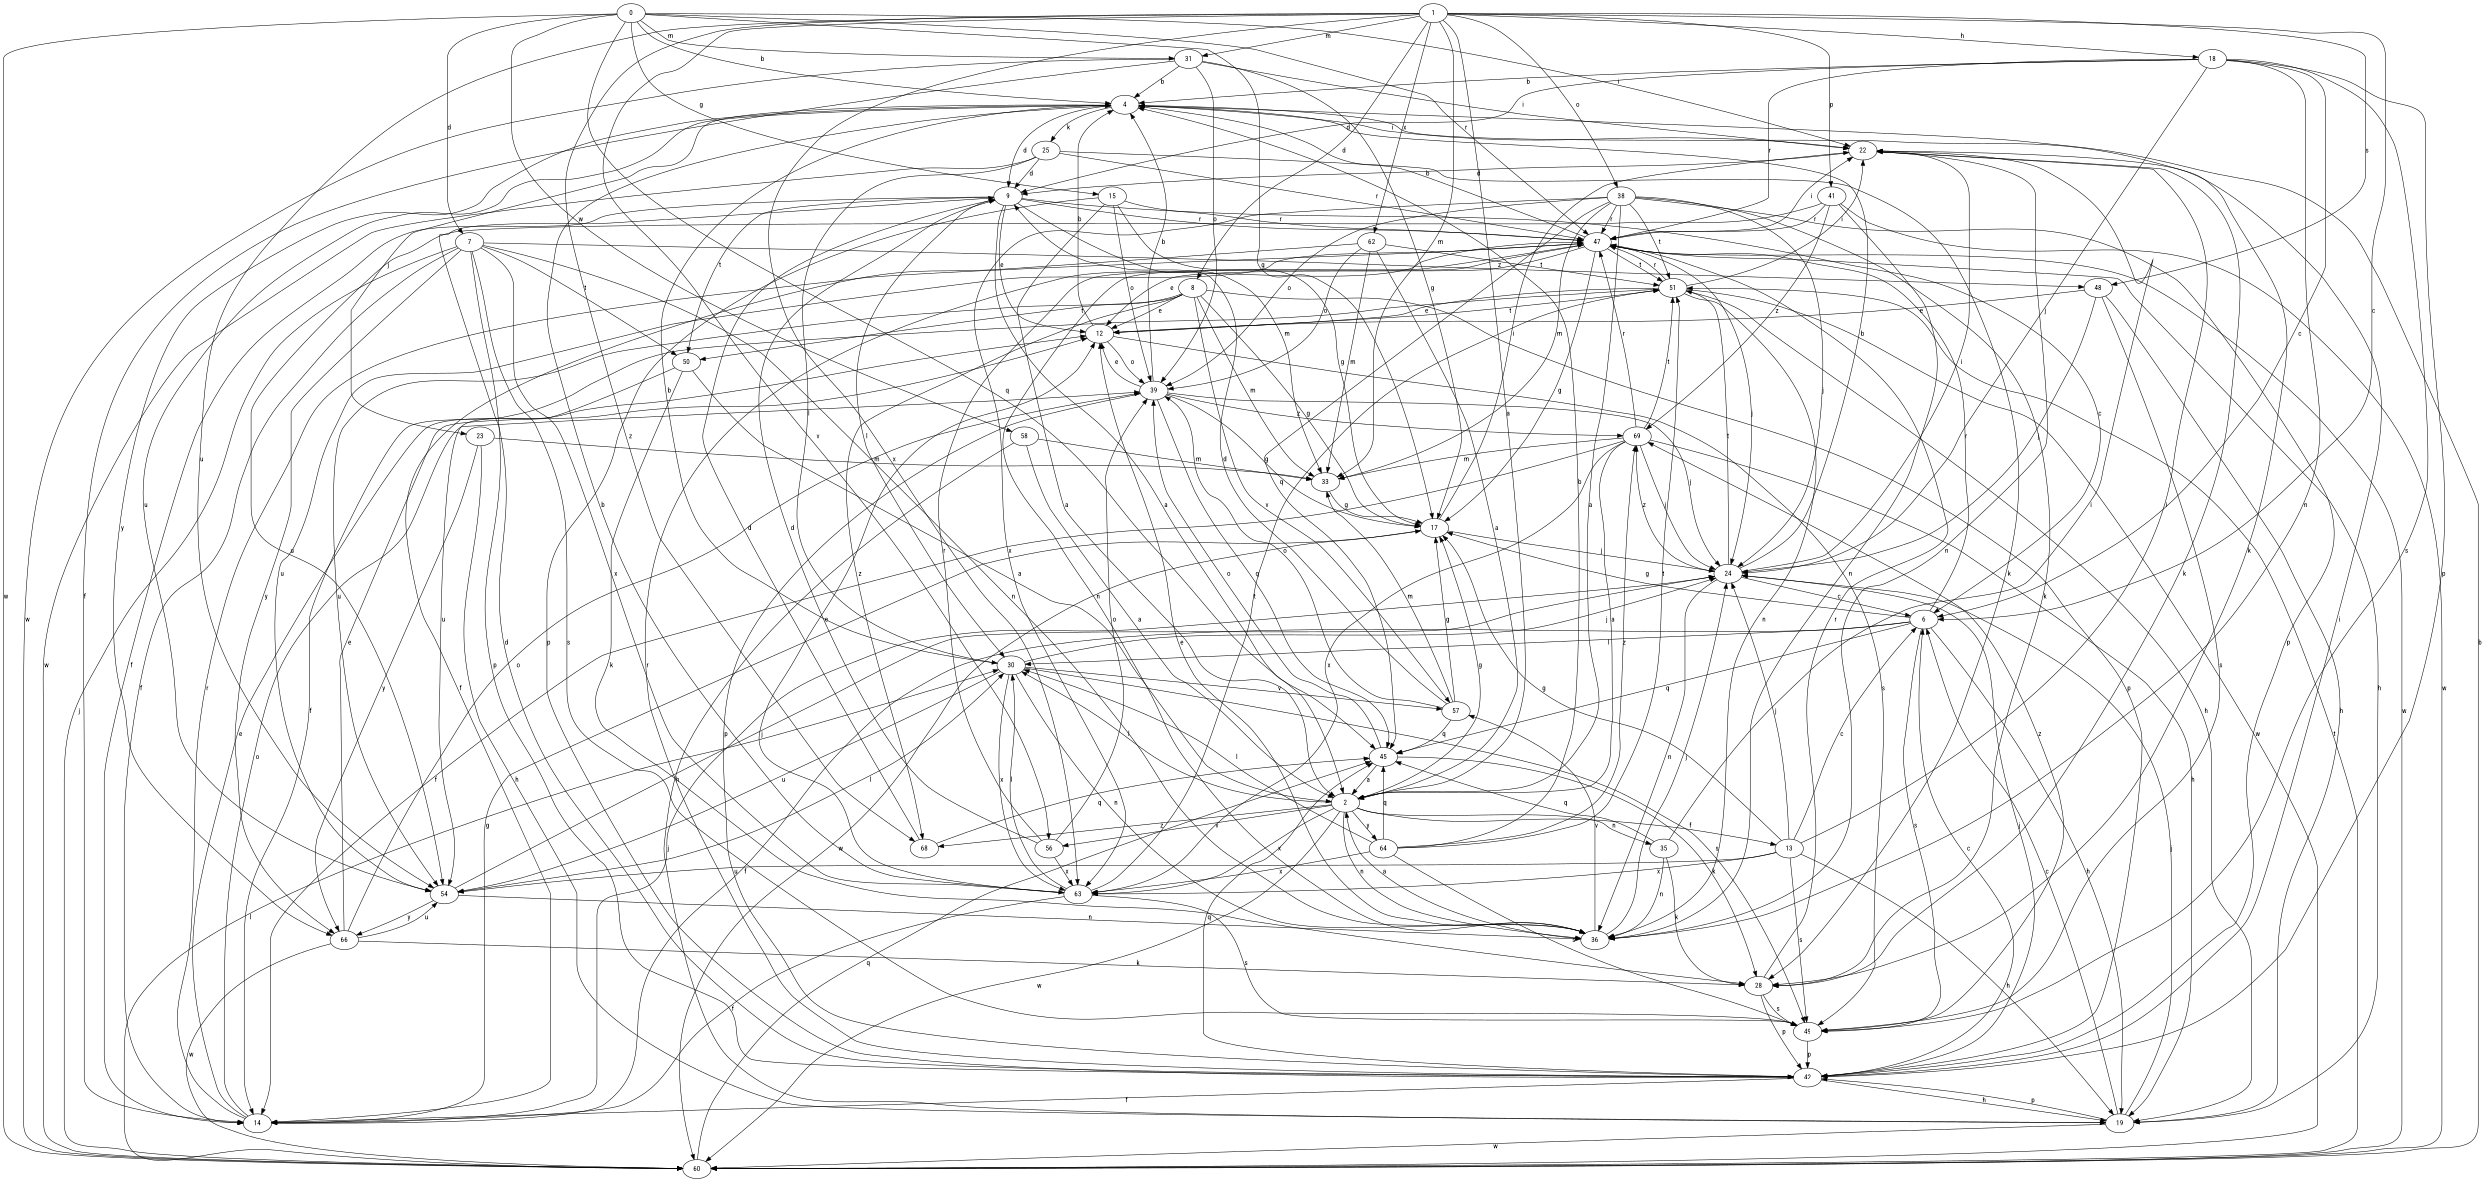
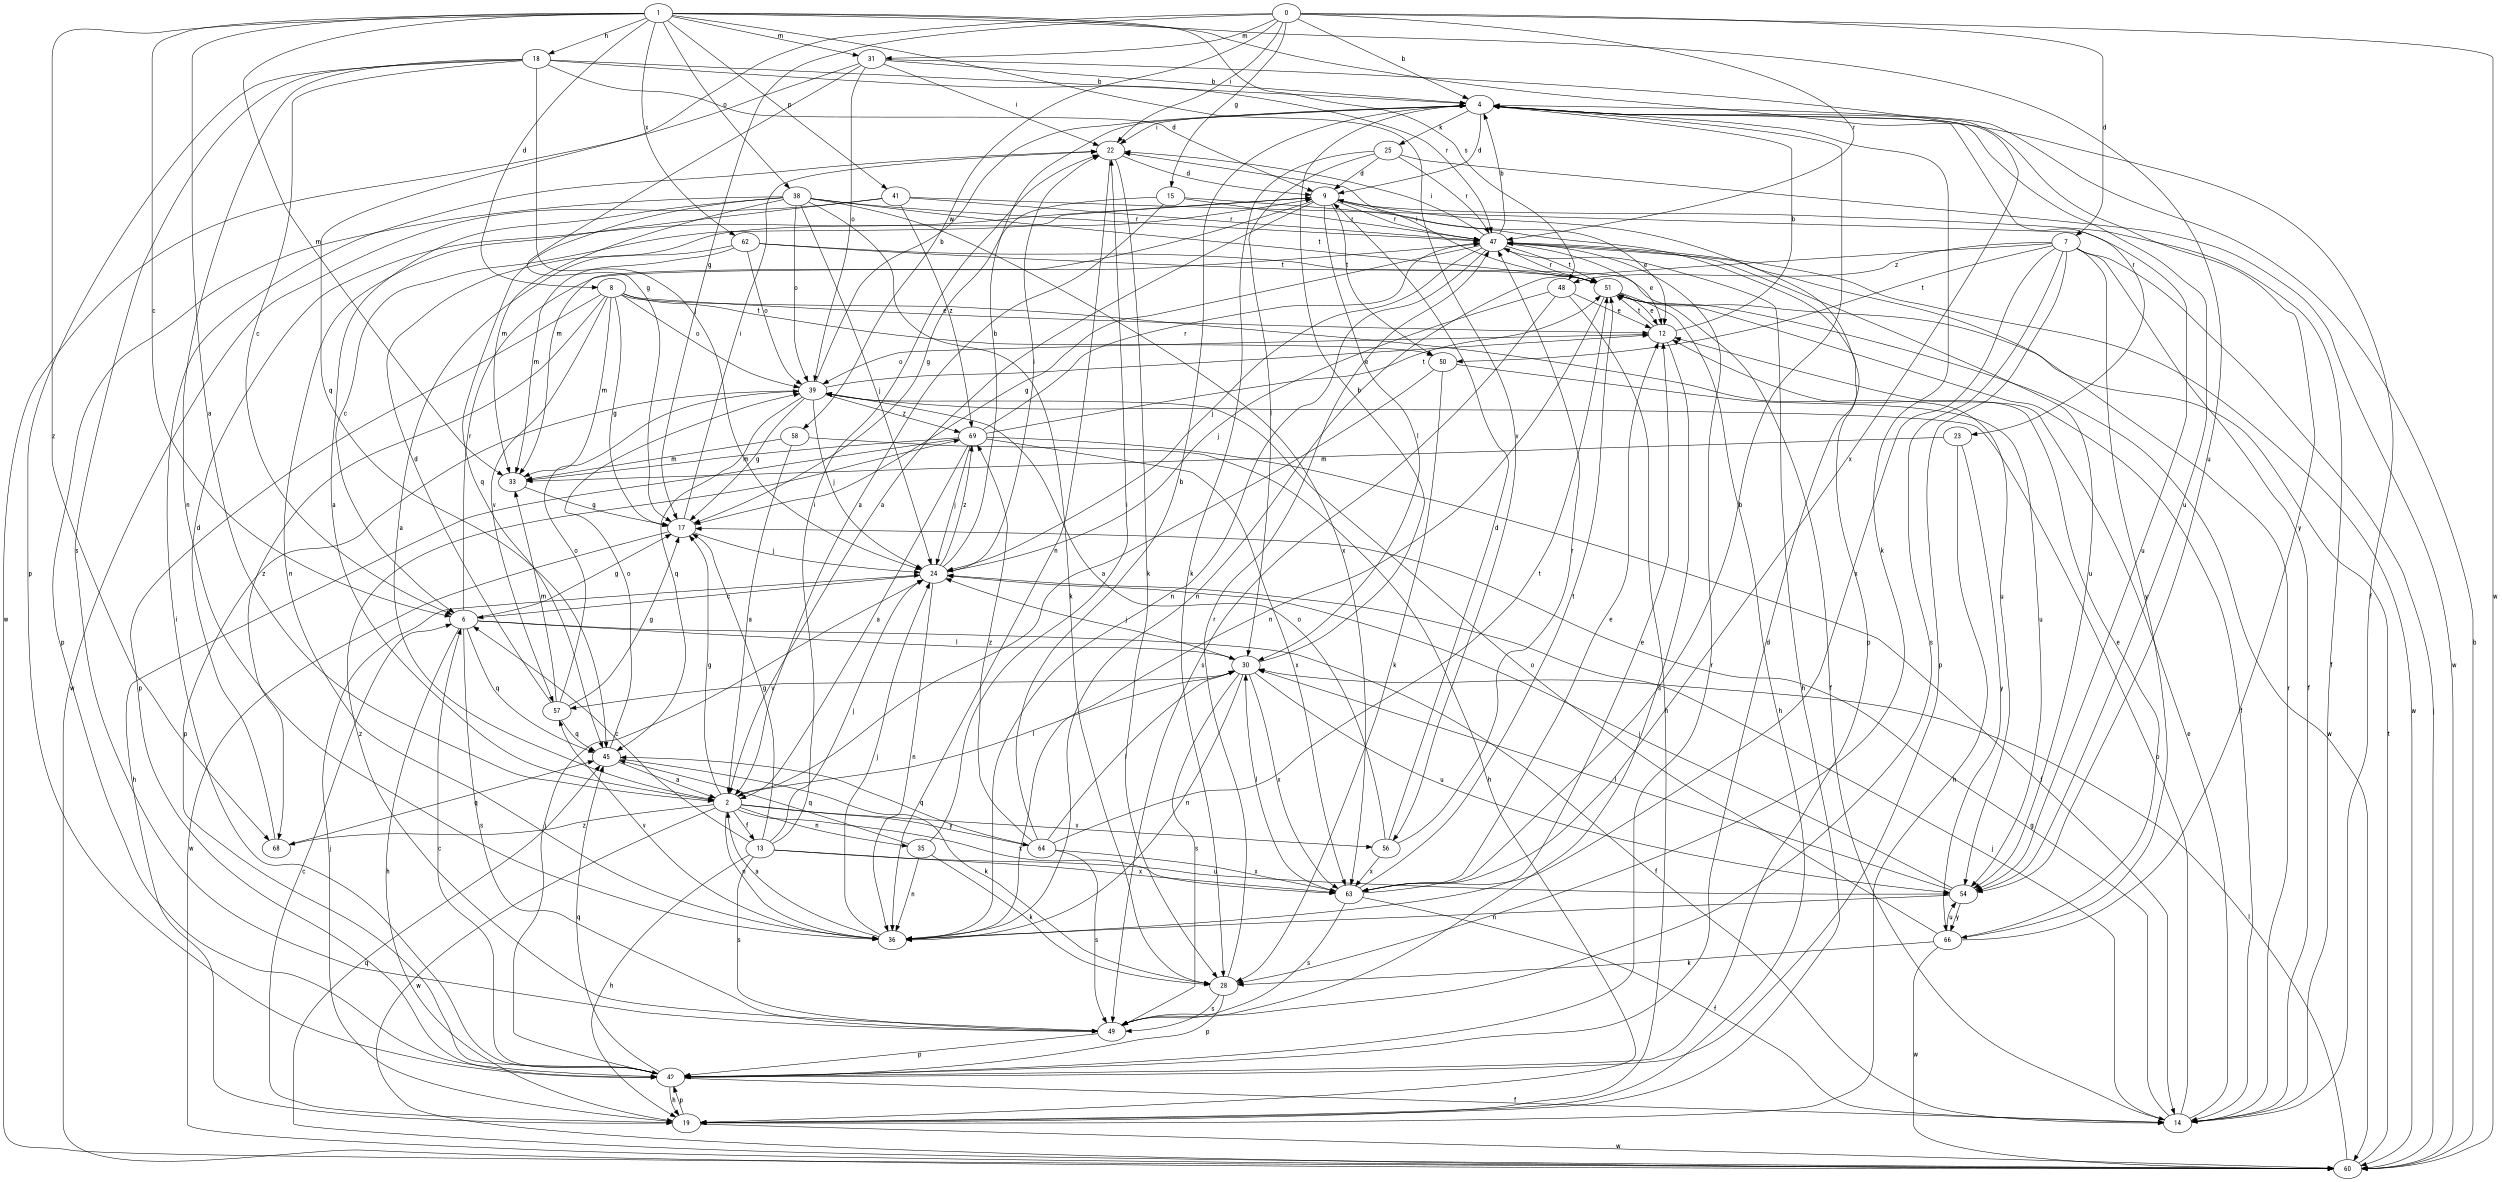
edge "4" -> "66": reversed
edge "4" -> "23": label "j" -> "r"
edge "15" -> "39": now "8" -> "39"
edge "24" -> "51": removed, label "t"
